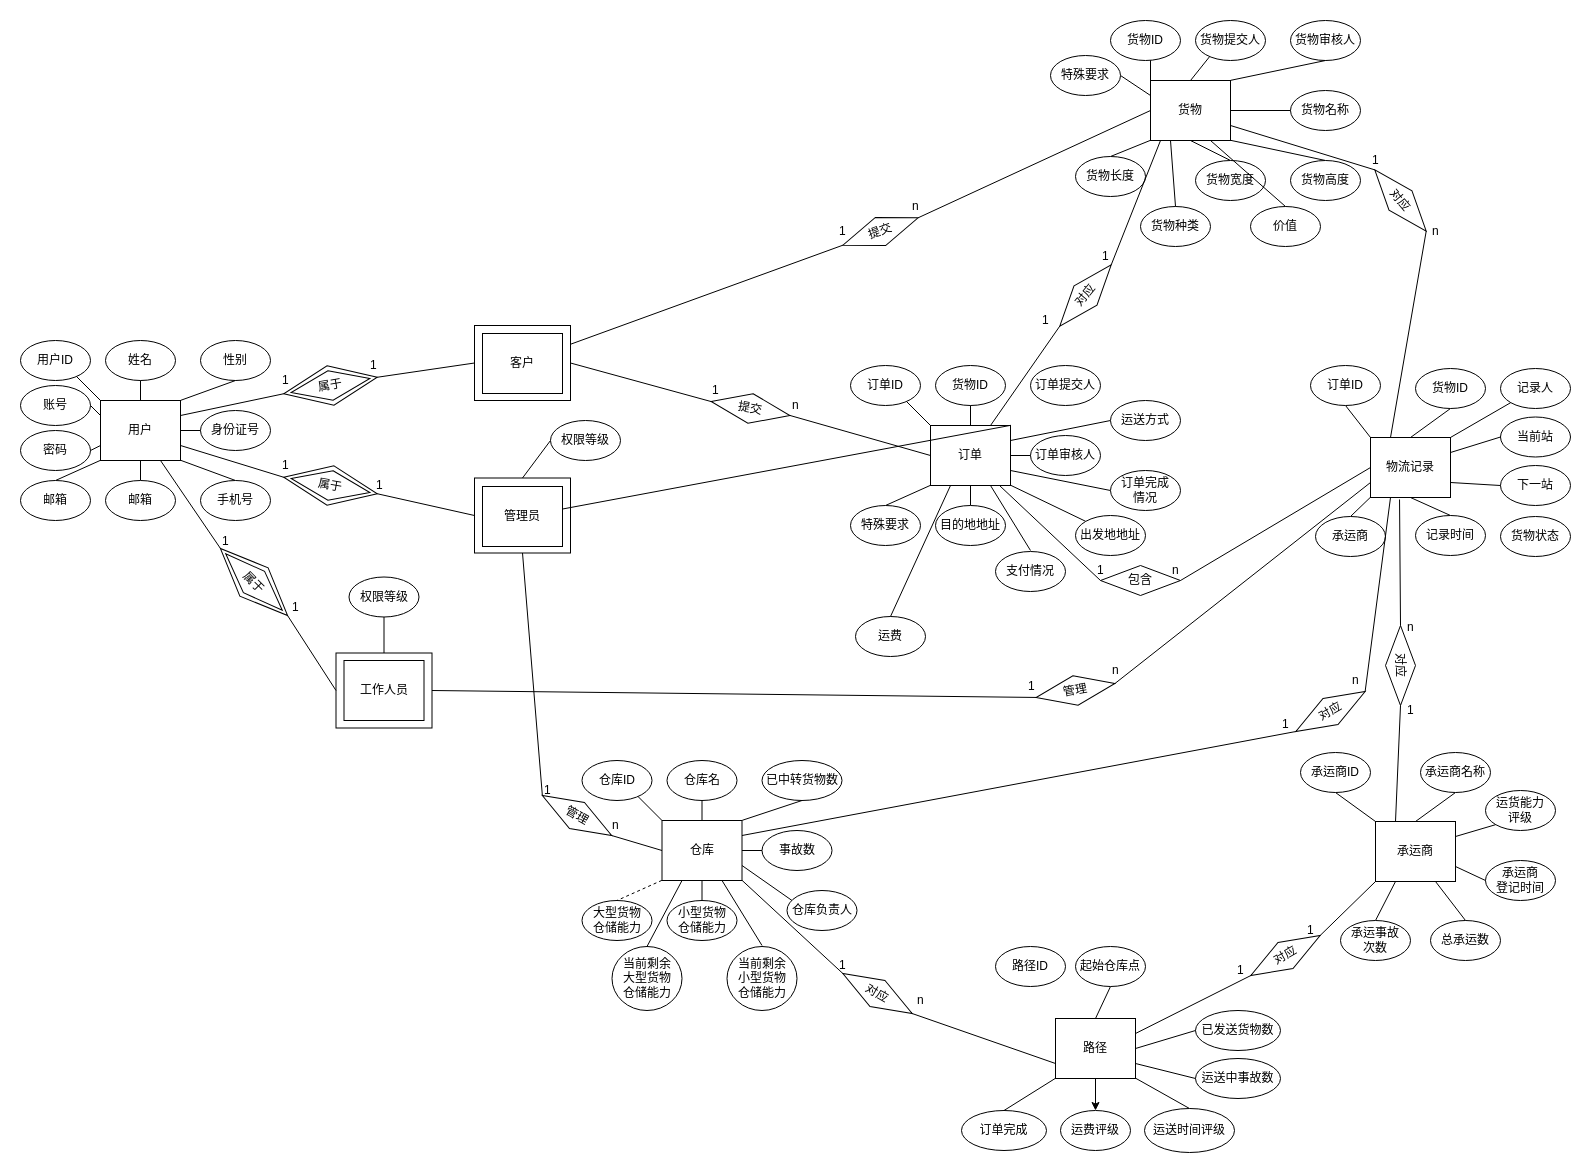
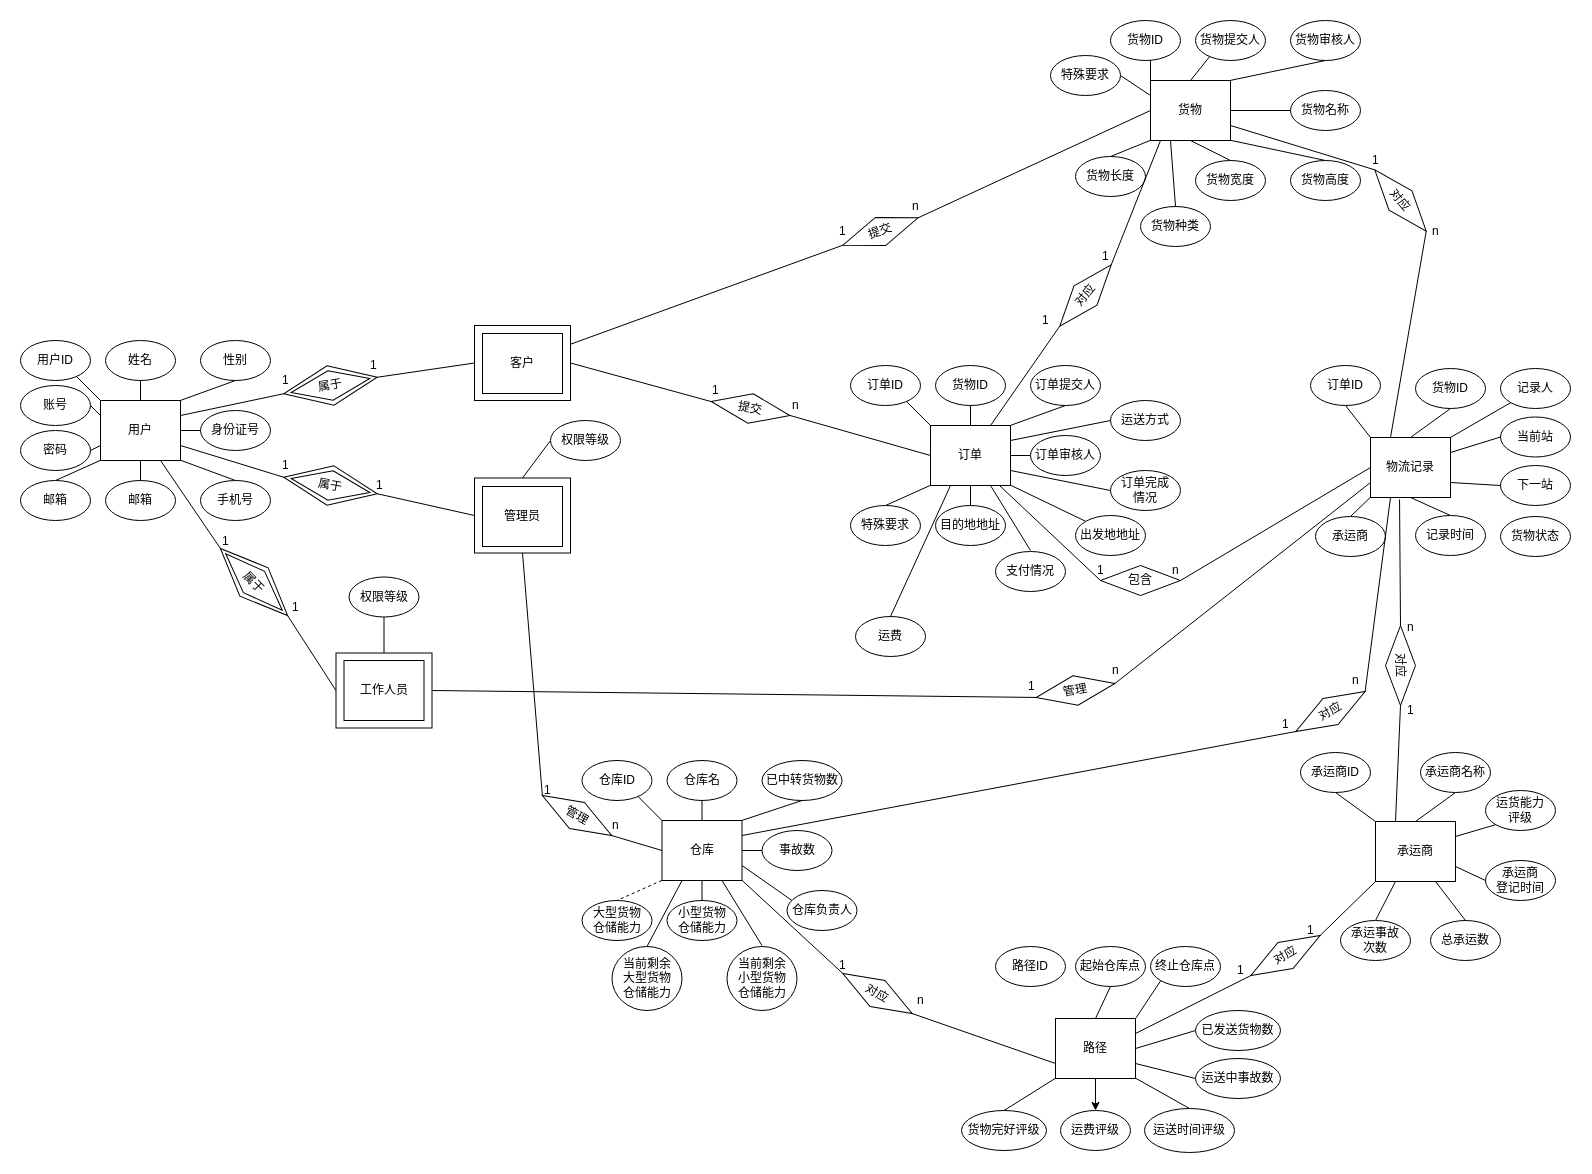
edge "货物" -- "价值": removed
node "价值": removed
edge "订单" -- "管理员": now "订单" -- "订单提交人"
node "终止仓库点": added
edge "终止仓库点" -- "路径": added
node "订单完成": label "订单完成" -> "货物完好评级"
